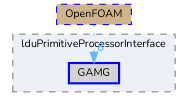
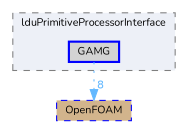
edge "OpenFOAM" -> "GAMG": reversed
